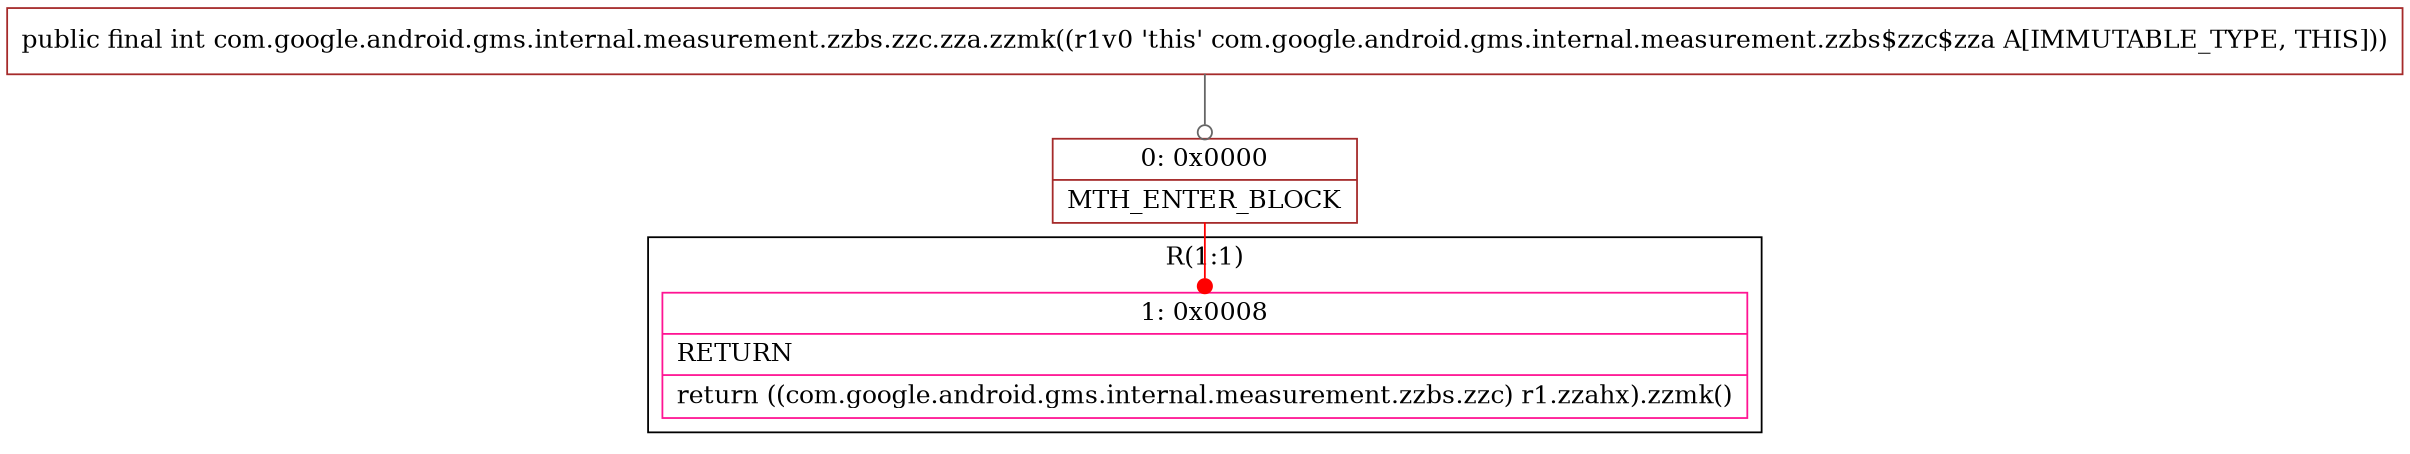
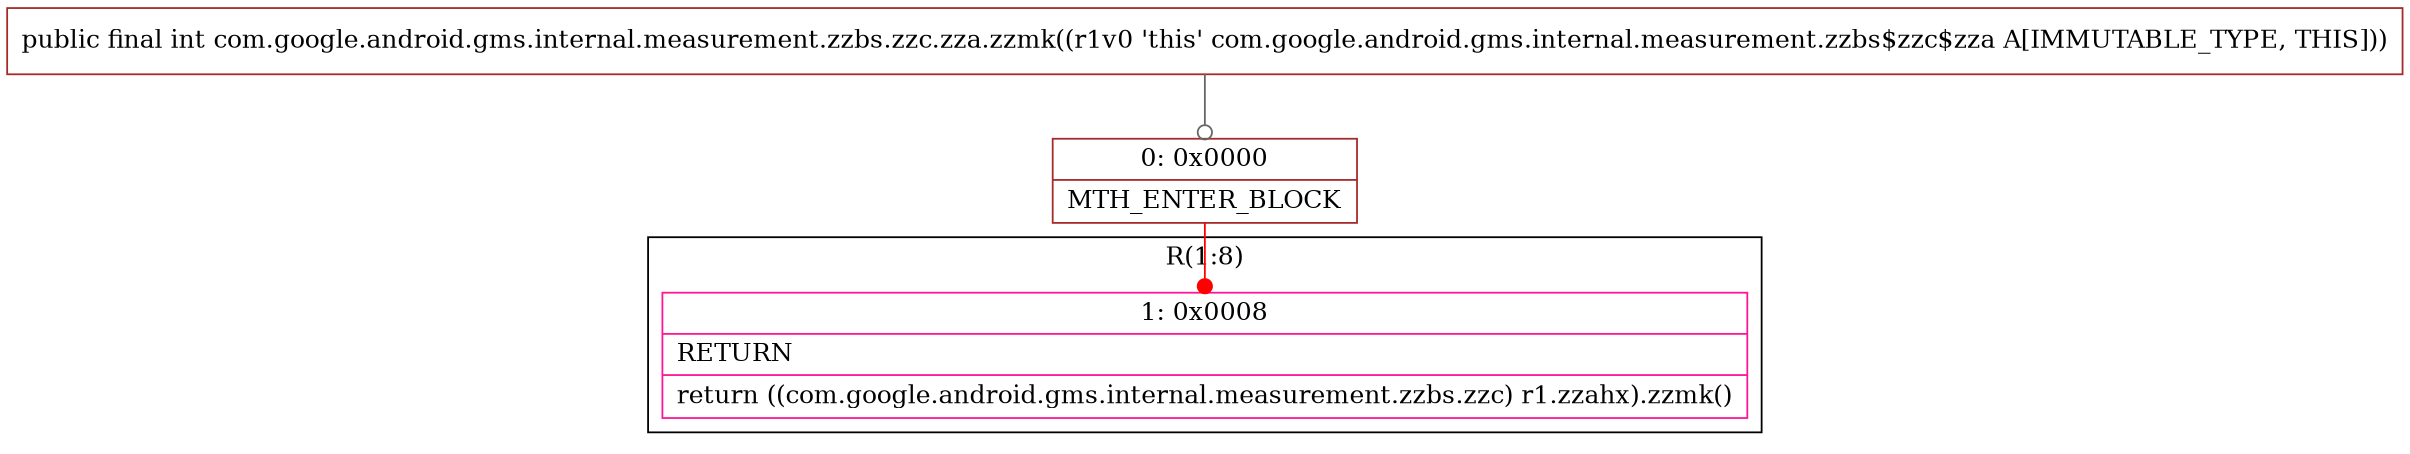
cluster "R(1:1)": label "R(1:1)" -> "R(1:8)"
